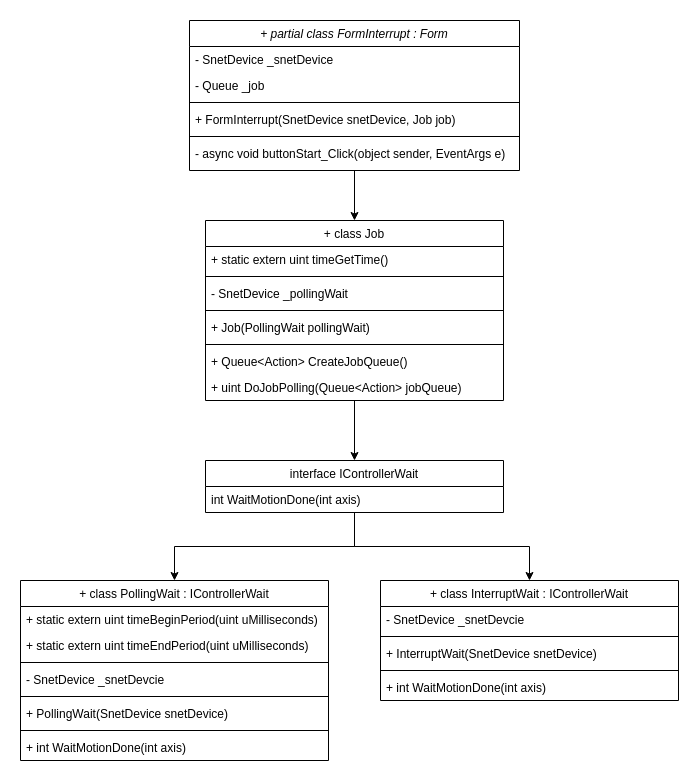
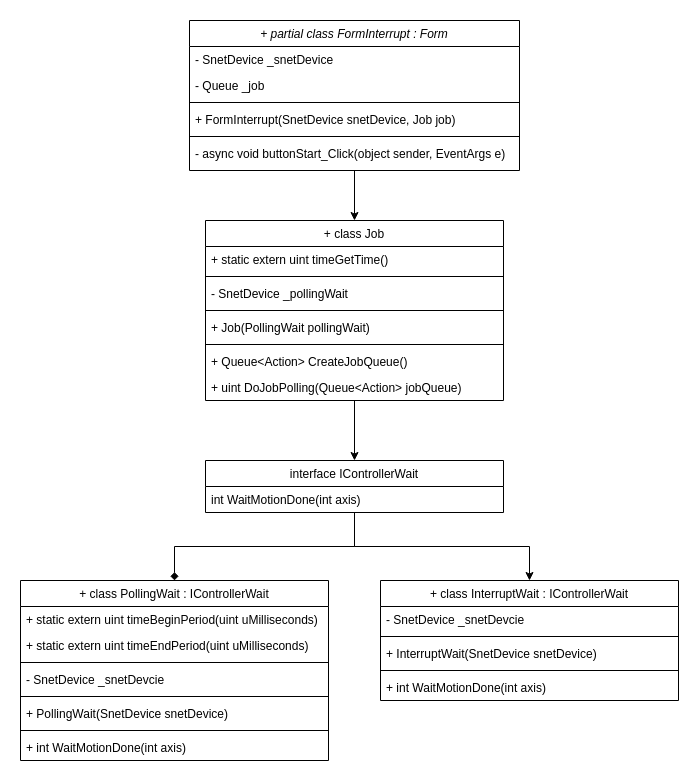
edge "interface IControllerWait" -> "+ class PollingWait : IControllerWait": arrowhead classic -> diamond
